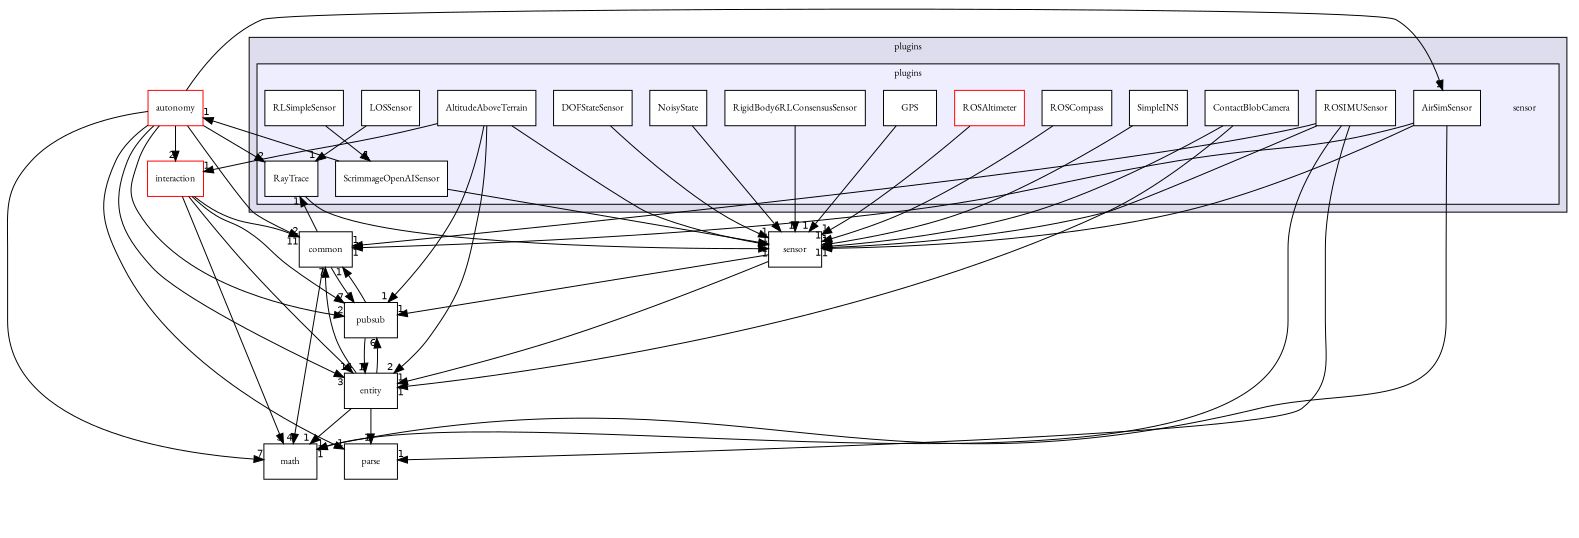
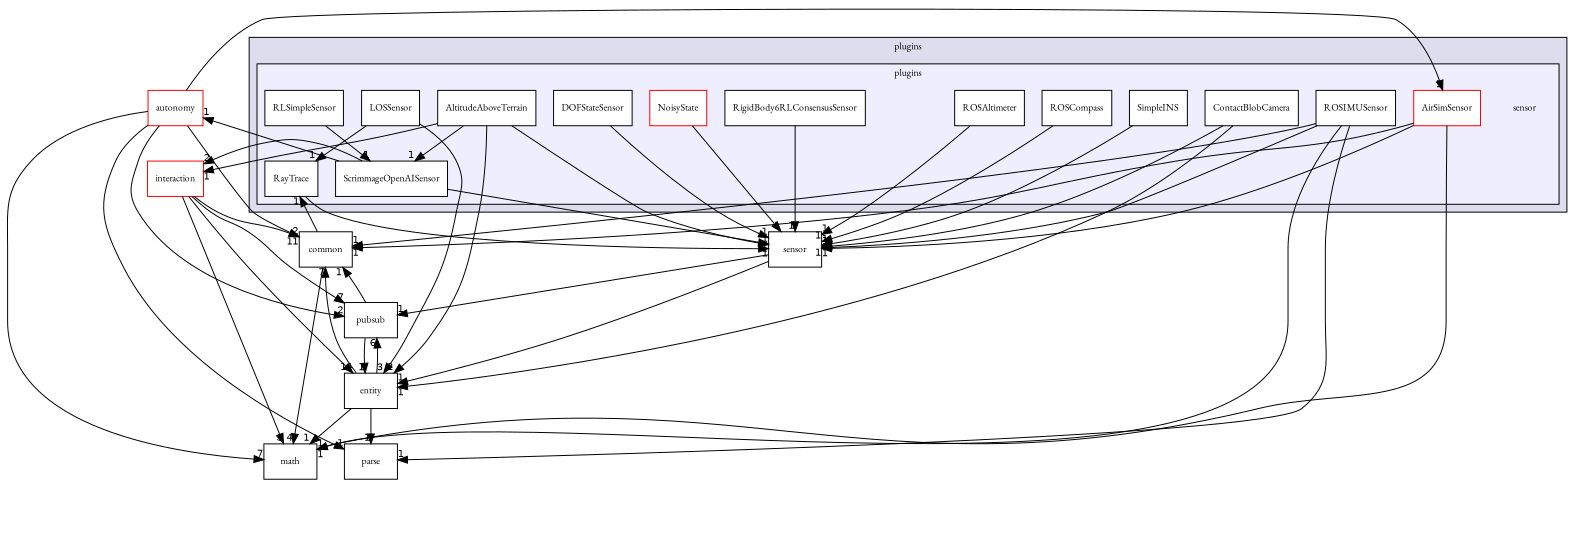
node "NoisyState": color black -> red
node "GPS": removed
node "ROSAltimeter": color red -> black
node "AirSimSensor": color black -> red
edge "autonomy" -> "interaction": now "ScrimmageOpenAISensor" -> "interaction"
edge "autonomy" -> "RayTrace": removed
edge "AltitudeAboveTerrain" -> "pubsub": now "AltitudeAboveTerrain" -> "ScrimmageOpenAISensor"
edge "common" -> "pubsub": removed
edge "autonomy" -> "entity": now "LOSSensor" -> "entity"
